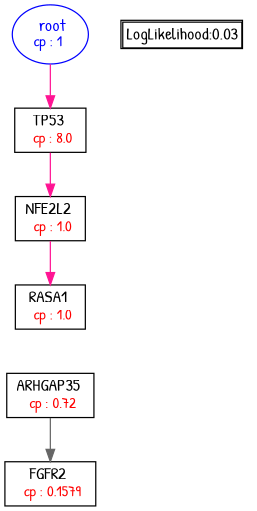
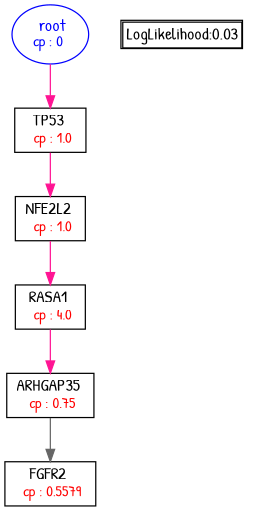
node "root": text "cp : 1" -> "cp : 0"
node "TP53": text "cp : 8.0" -> "cp : 1.0"
node "RASA1": text "cp : 1.0" -> "cp : 4.0"
edge "RASA1" -> "ARHGAP35": added
node "ARHGAP35": text "cp : 0.72" -> "cp : 0.75"
node "FGFR2": text "cp : 0.1579" -> "cp : 0.5579"
